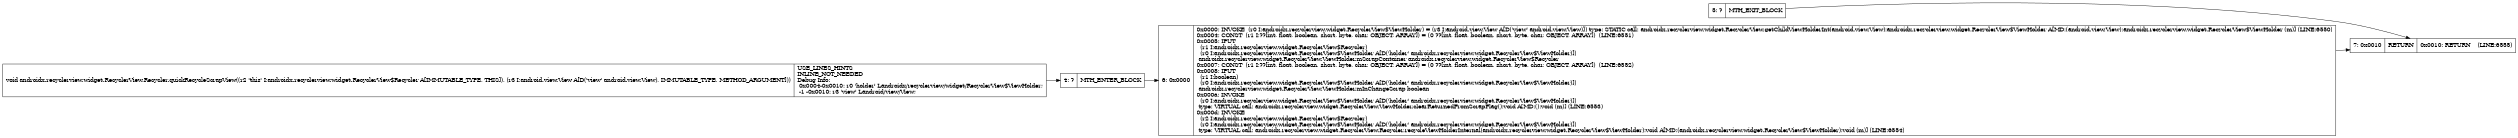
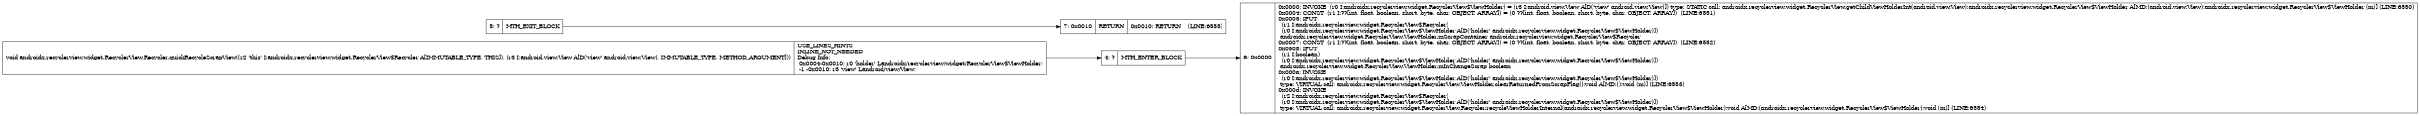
edge "6: 0x0000" -> "7: 0x0010": removed
node "6: 0x0000": text "0x0008: IPUT" -> "0x0508: IPUT"
